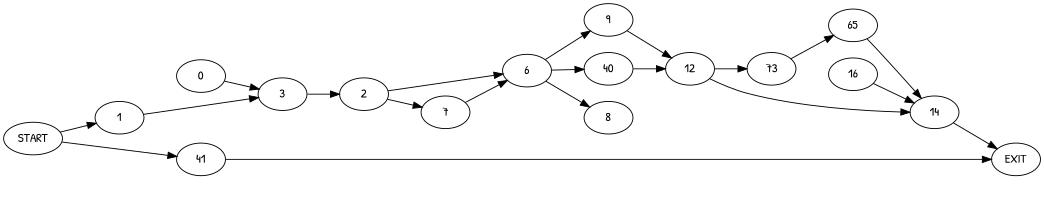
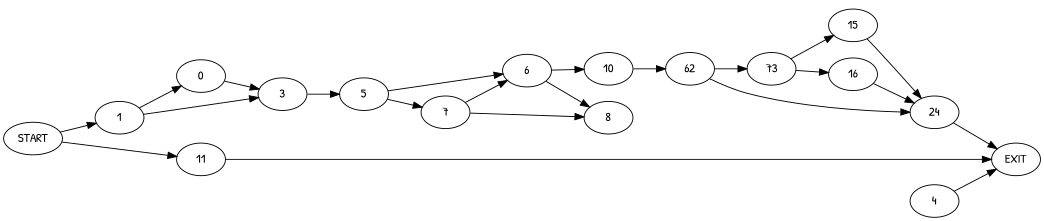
node "9": removed
node "65": label "65" -> "15"
node "40": label "40" -> "10"
node "12": label "12" -> "62"
edge "73" -> "16": added
node "2": label "2" -> "5"
edge "1" -> "0": added
node "14": label "14" -> "24"
edge "7" -> "8": added
node "41": label "41" -> "11"
node "4": added
